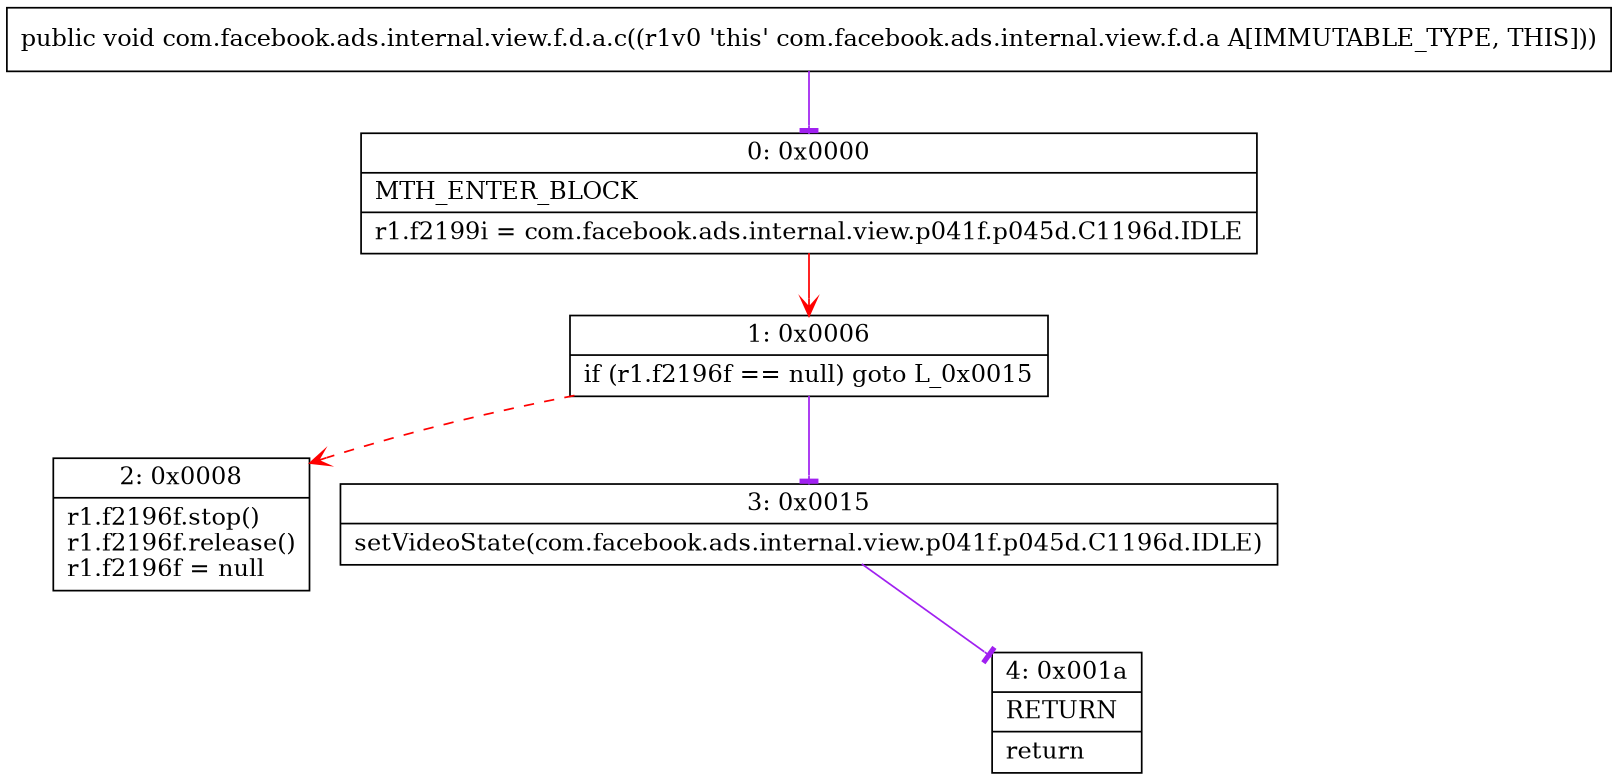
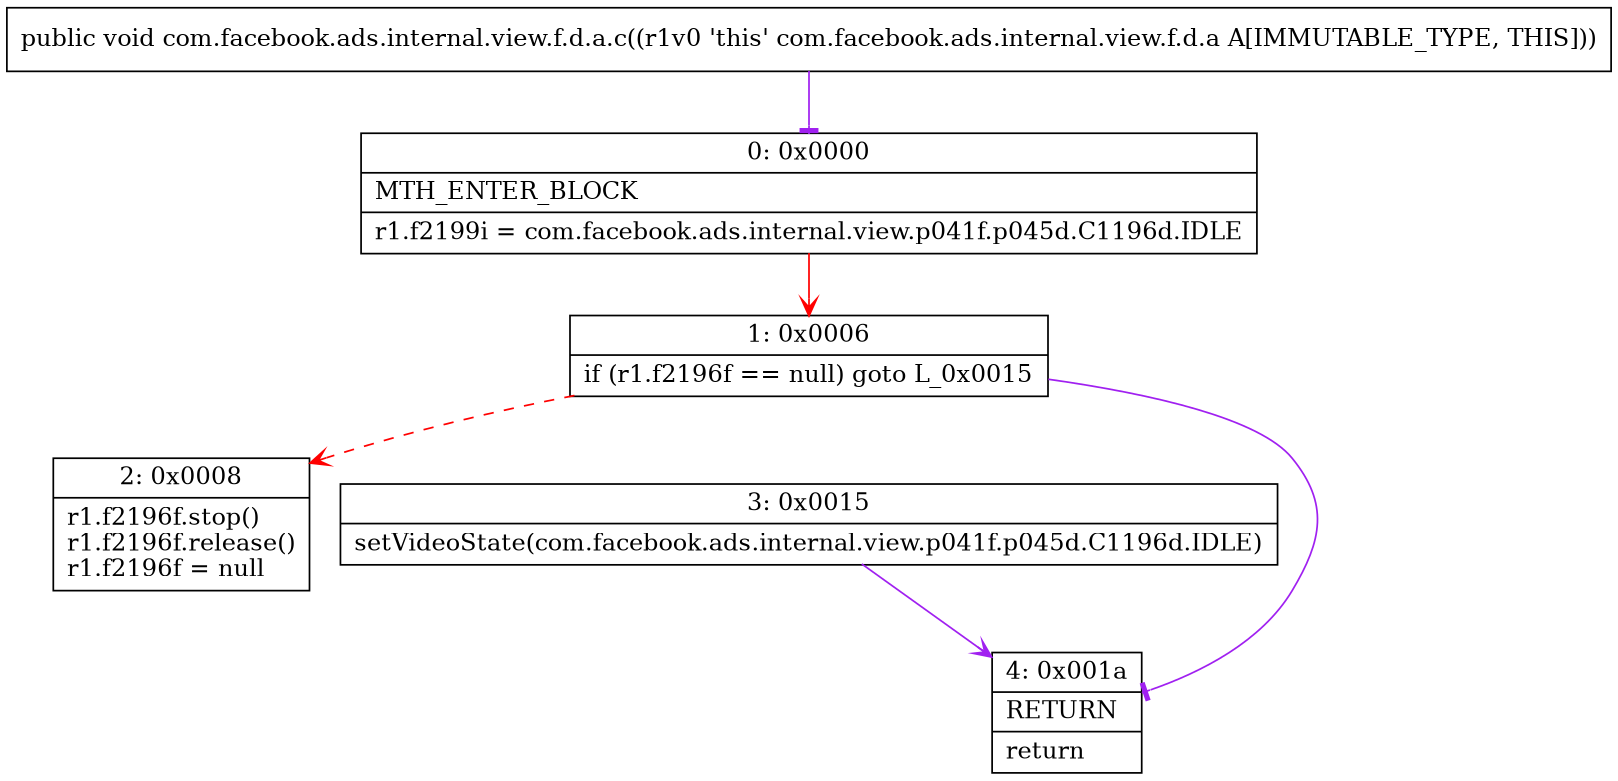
edge "1: 0x0006" -> "3: 0x0015": now "1: 0x0006" -> "4: 0x001a"
edge "3: 0x0015" -> "4: 0x001a": arrowhead tee -> vee
